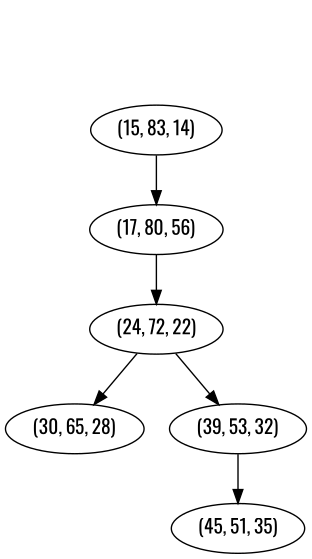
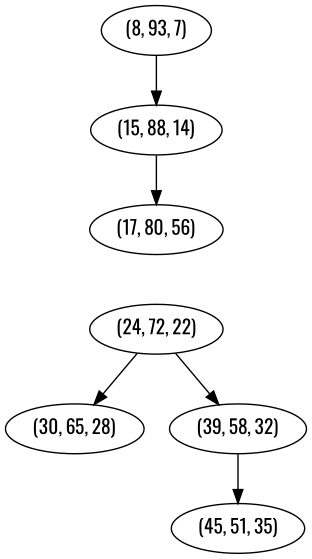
node "(8, 93, 7)": added
node "(15, 83, 14)": label "(15, 83, 14)" -> "(15, 88, 14)"
edge "(17, 80, 56)" -> "(24, 72, 22)": removed
node "(39, 53, 32)": label "(39, 53, 32)" -> "(39, 58, 32)"
